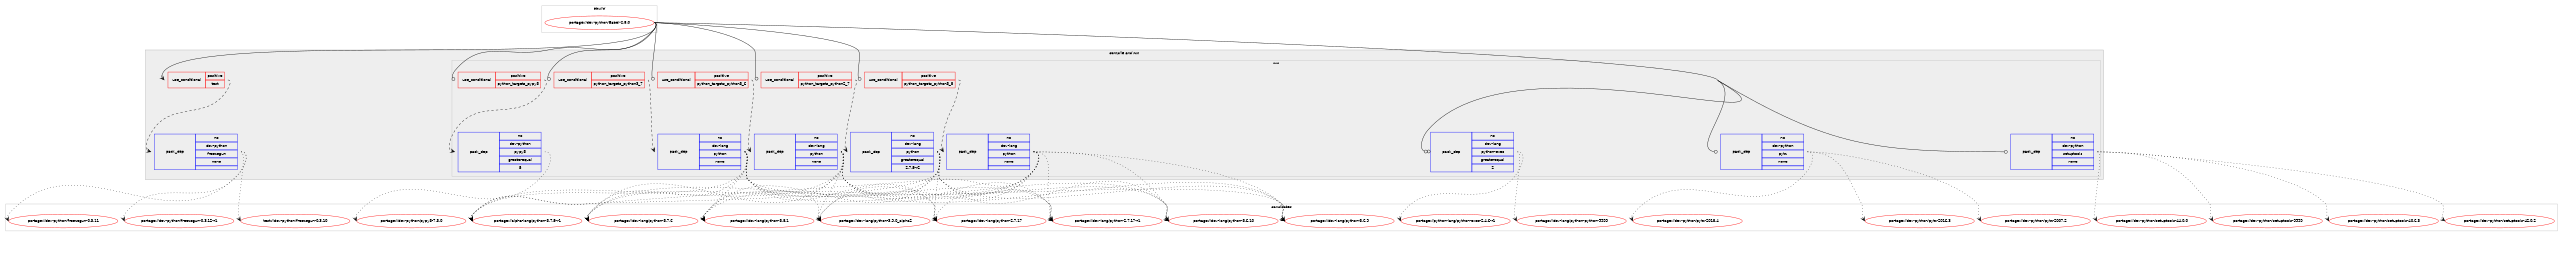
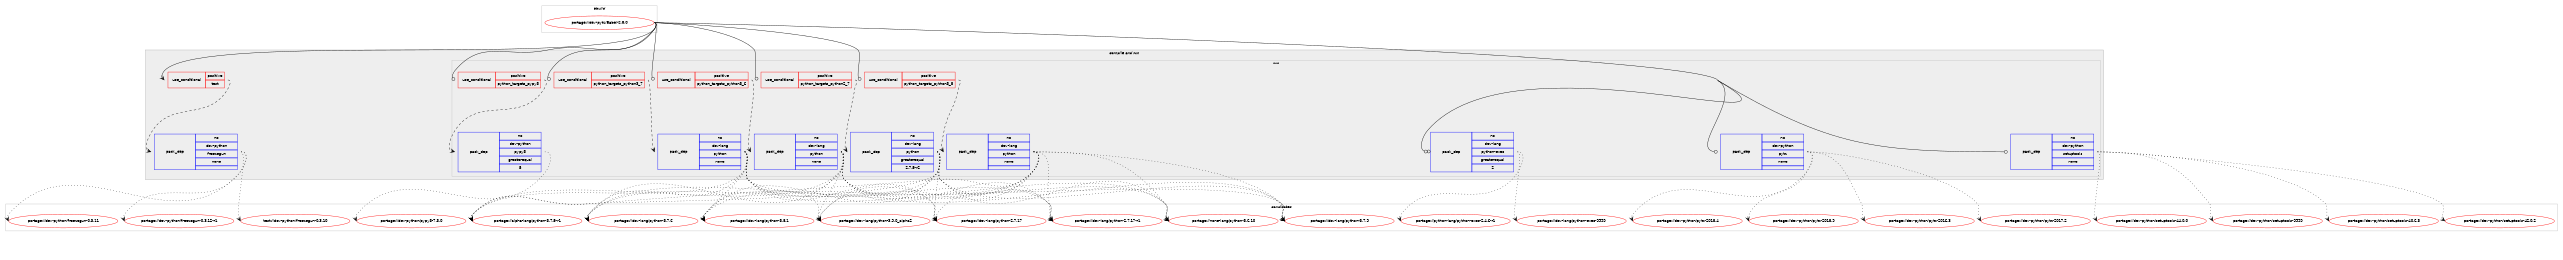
node "portage://dev-python/Babel-2.8.0": label "portage://dev-python/Babel-2.8.0" -> "portage://dev-pytz/Babel-2.8.0"
node "portage://dev-lang/python-3.6.10": label "portage://dev-lang/python-3.6.10" -> "portage://none-lang/python-3.6.10"
node "portage://dev-lang/python-3.6.9": label "portage://dev-lang/python-3.6.9" -> "portage://dev-lang/python-3.7.9"
node "portage://dev-lang/python-python-9999": label "portage://dev-lang/python-python-9999" -> "portage://dev-lang/python-exec-9999"
node "portage://dev-python/pytz-2018.9": added
node "portage://dev-python/pytz-2007.2": label "portage://dev-python/pytz-2007.2" -> "portage://dev-python/pytz-2017.2"
